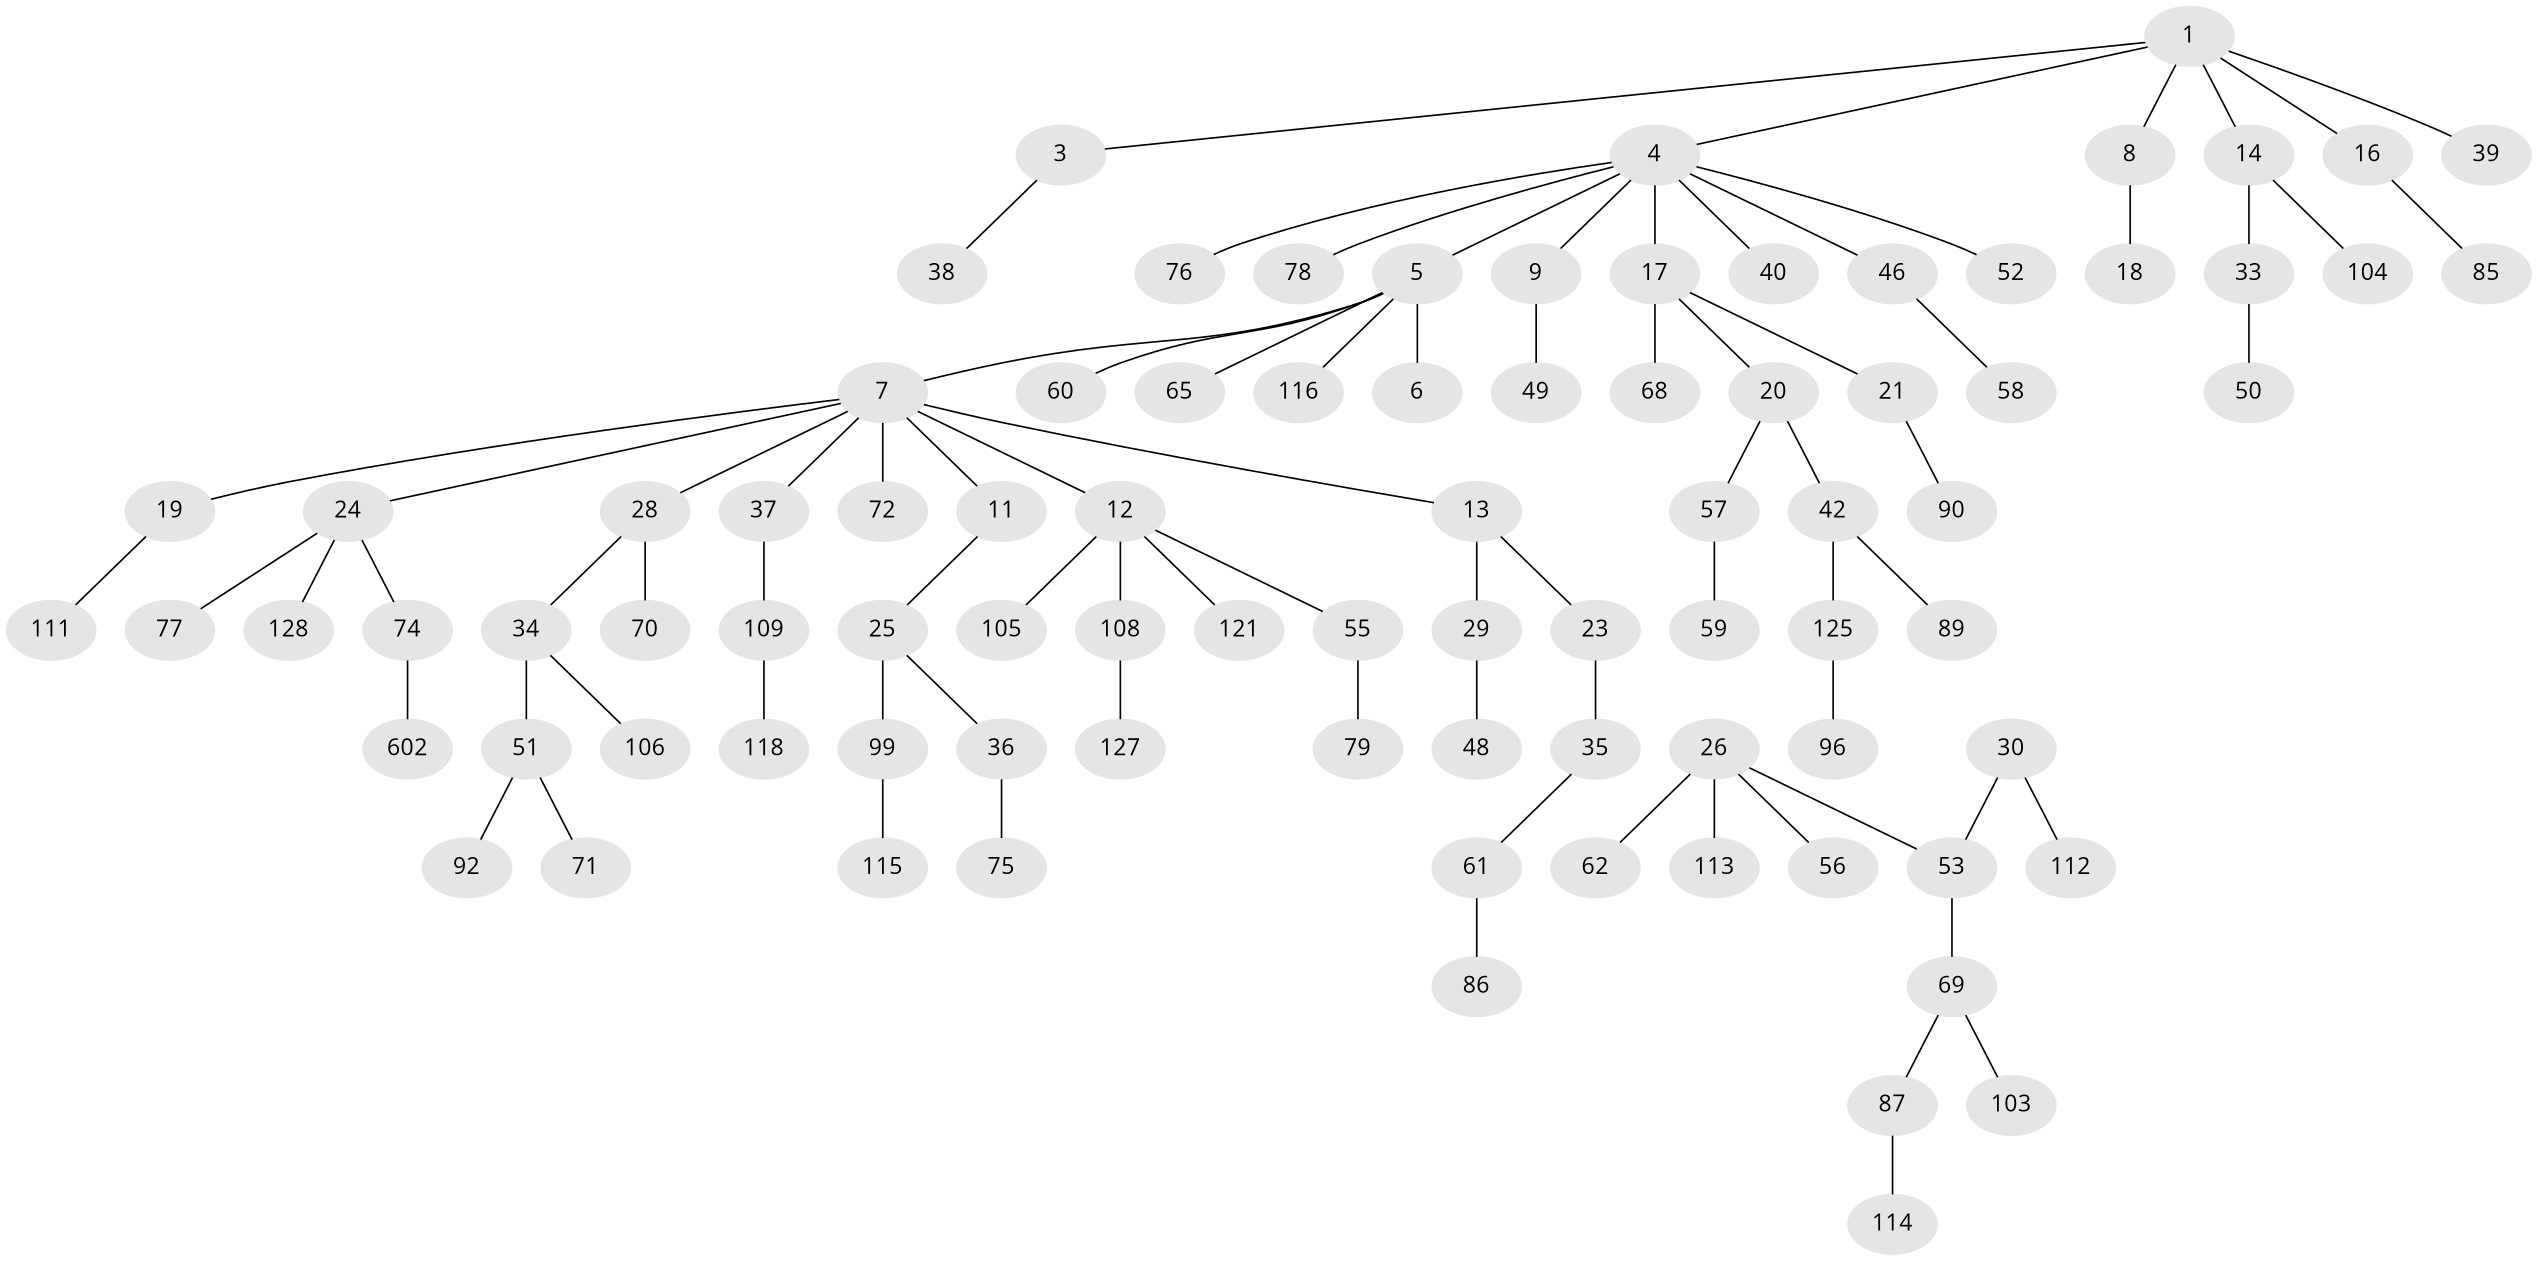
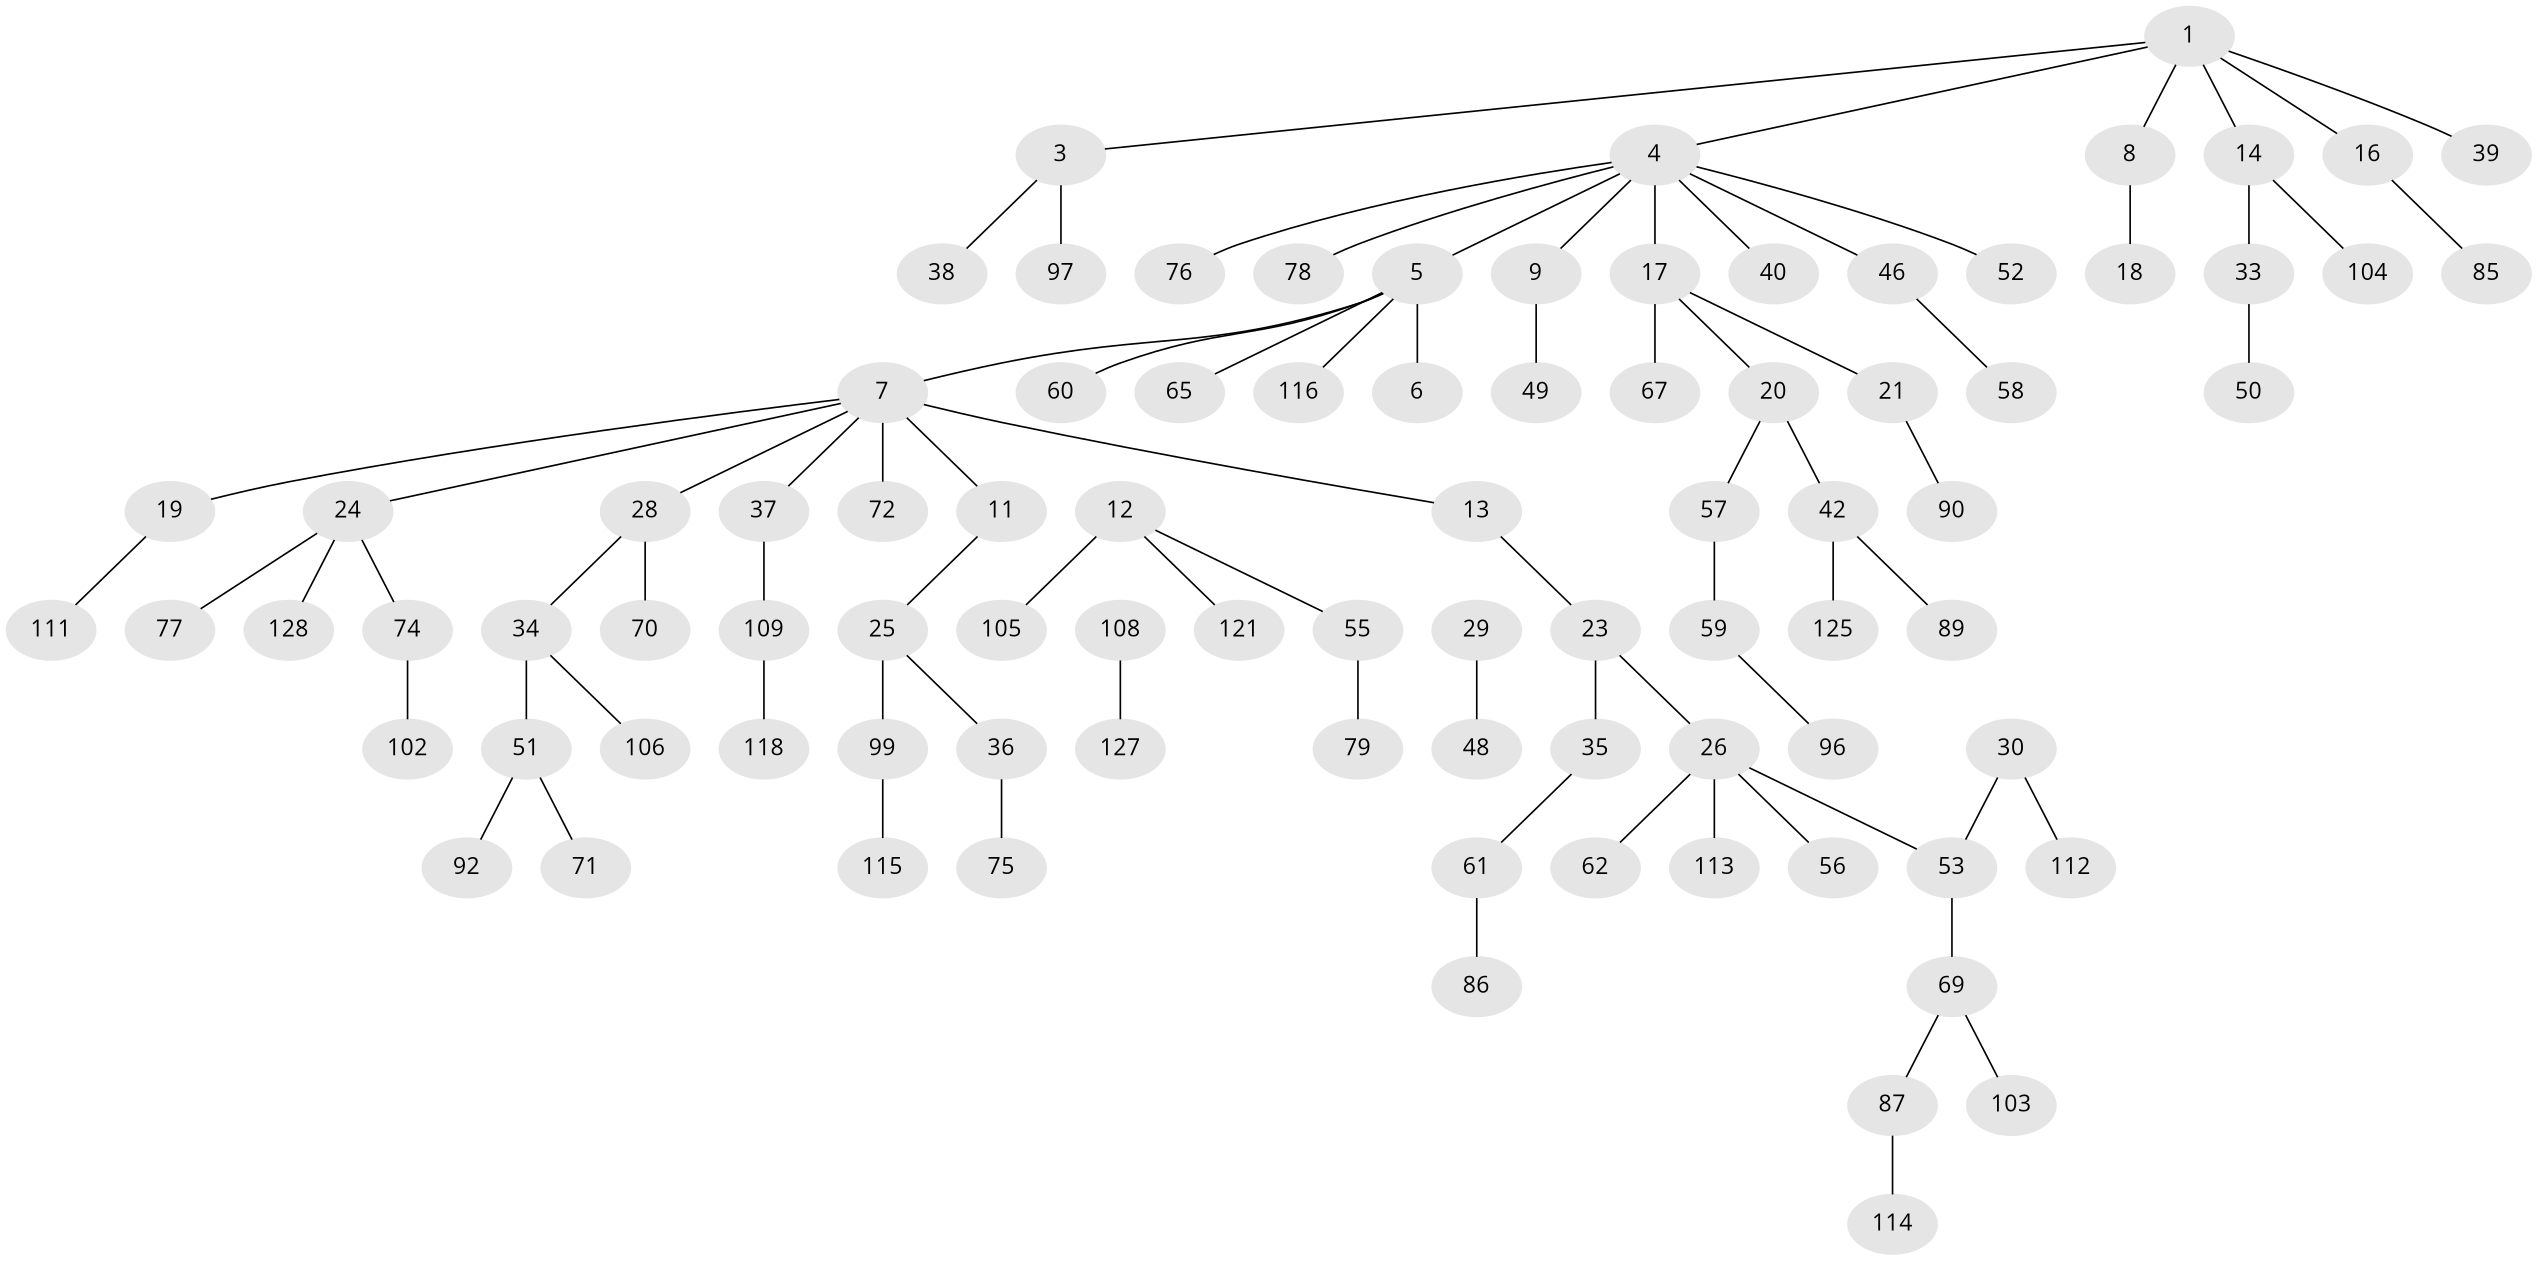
node "97": added
node "68": label "68" -> "67"
edge "7" -- "12": removed
edge "12" -- "108": removed
edge "13" -- "29": removed
edge "23" -- "26": added
edge "125" -- "96": now "59" -- "96"
node "602": label "602" -> "102"
